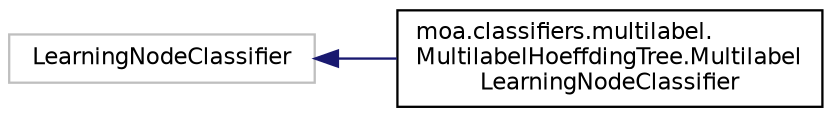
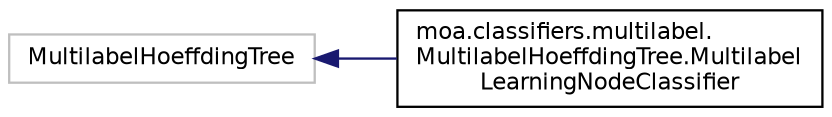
node "LearningNodeClassifier": label "LearningNodeClassifier" -> "MultilabelHoeffdingTree"
